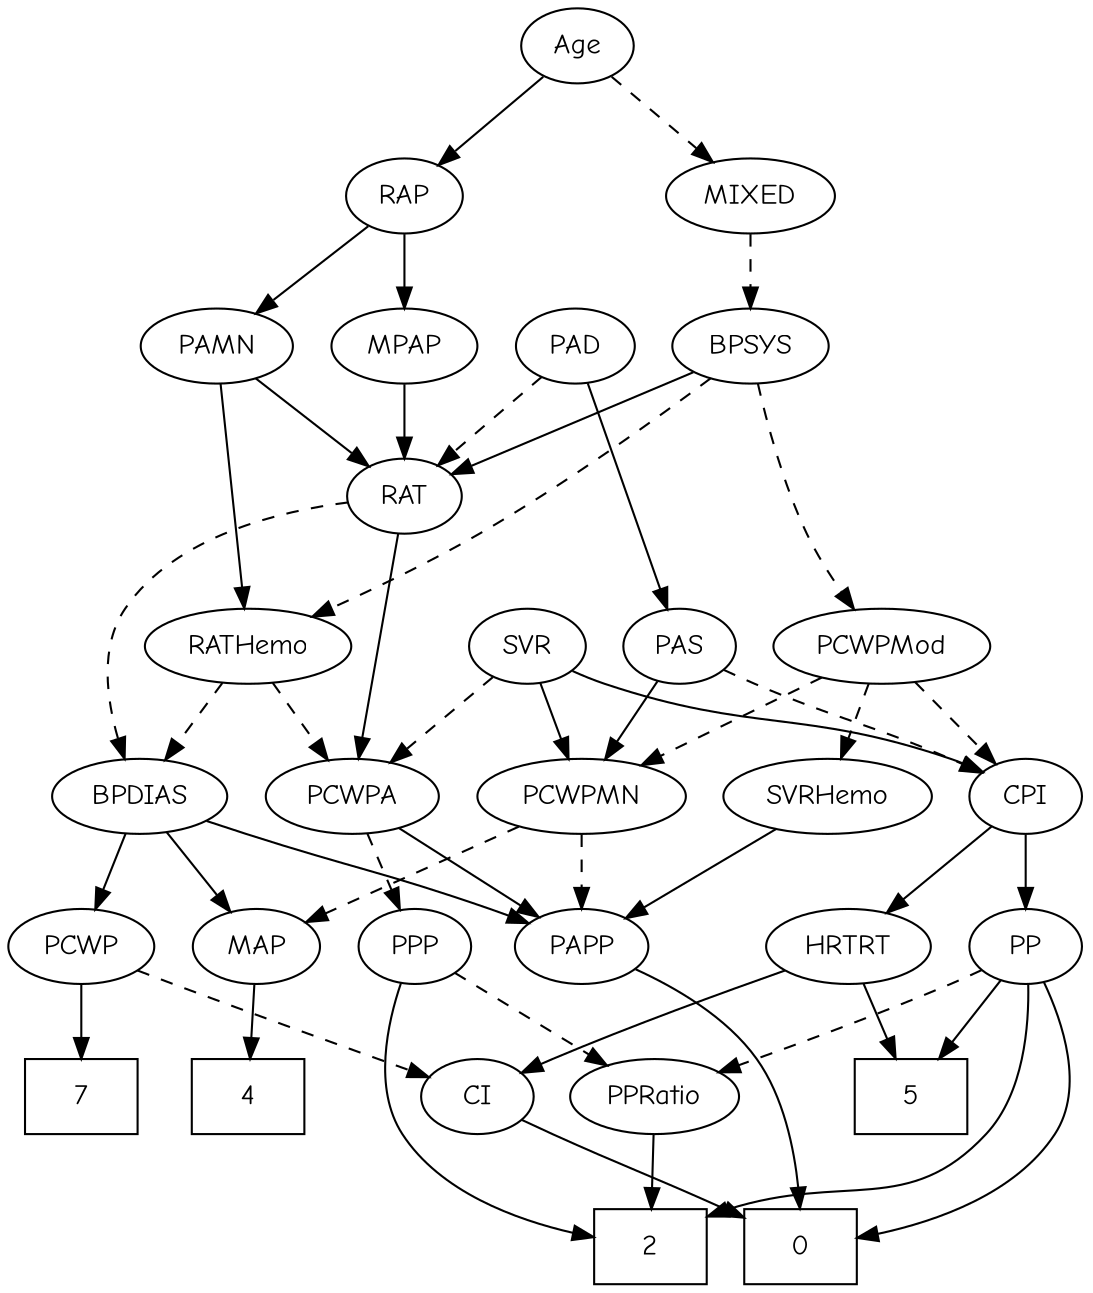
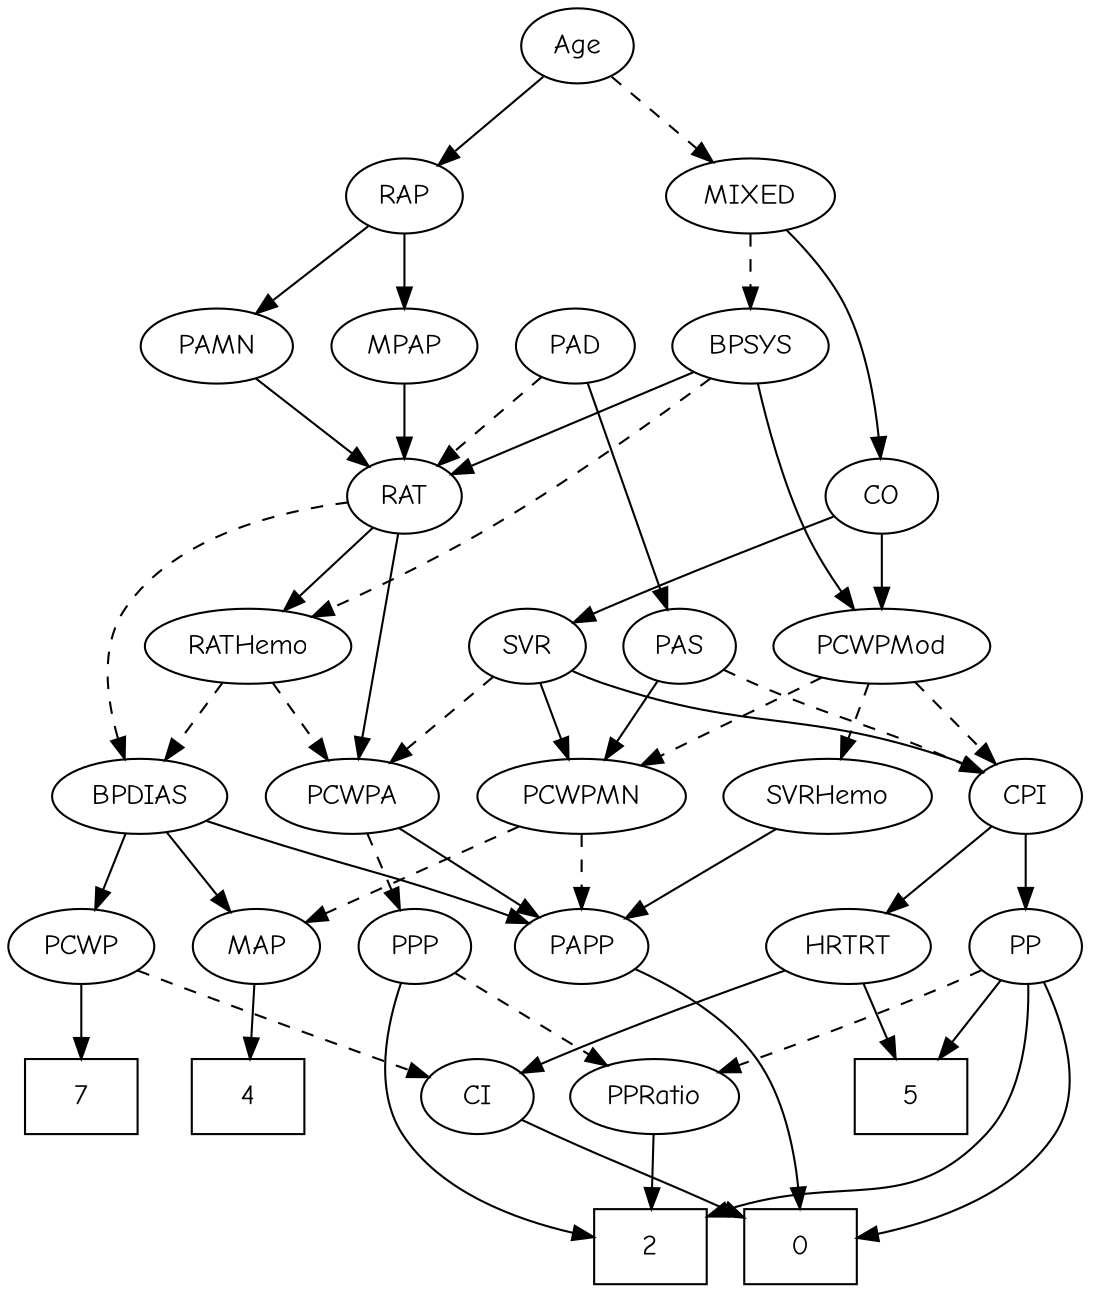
edge "PAMN" -> "RATHemo": now "RAT" -> "RATHemo"
edge "BPSYS" -> "PCWPMod": style dashed -> solid
node "CO": added
